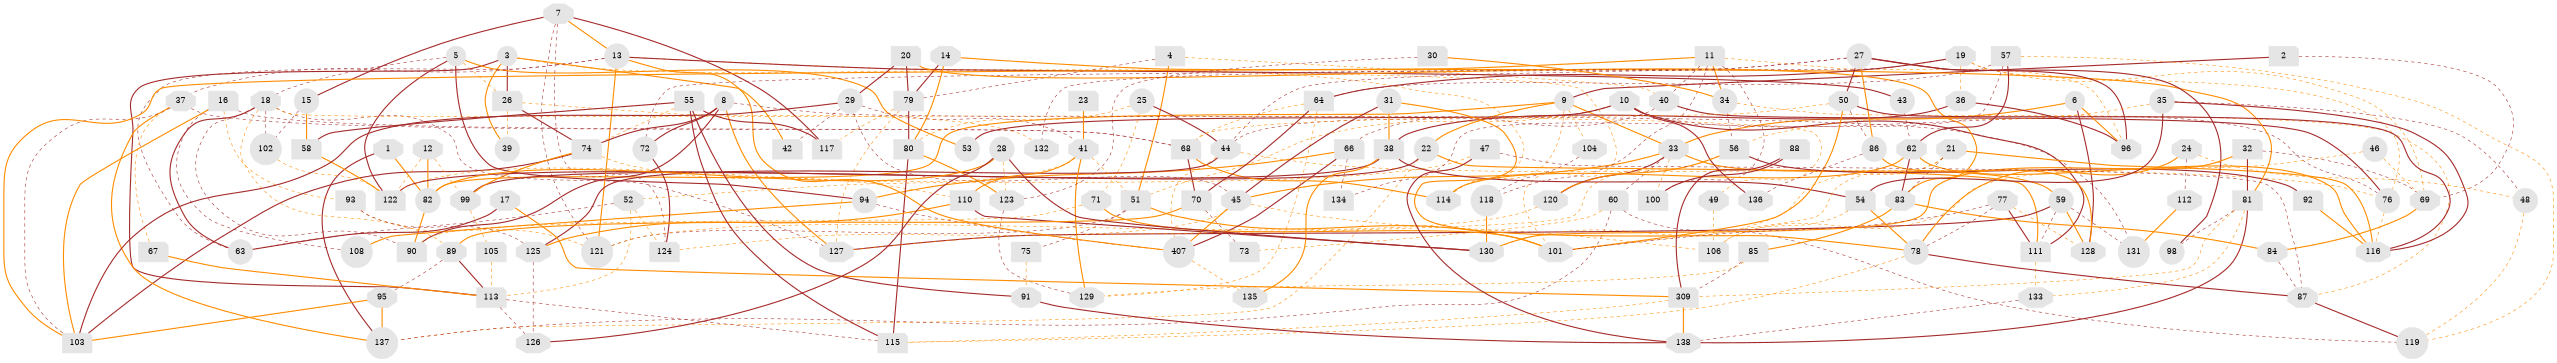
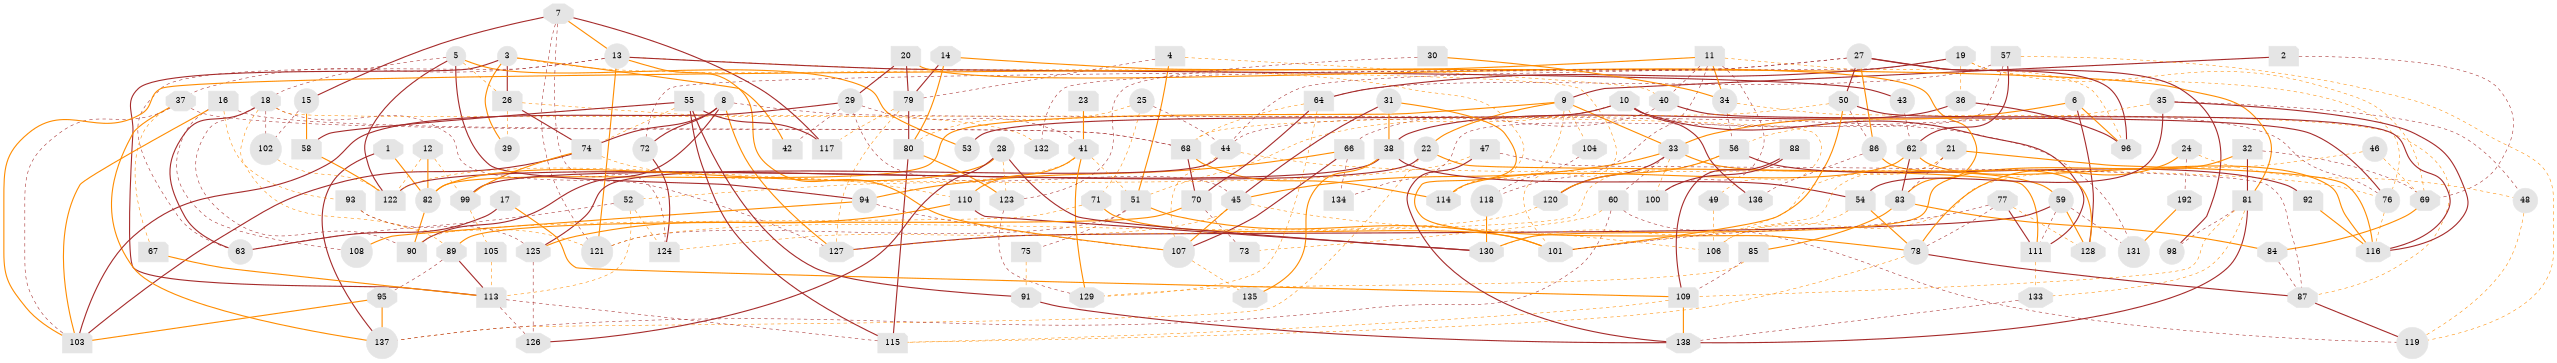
edge "25" -- "44": style bold -> dashed
node "112": label "112" -> "192"
node "407": label "407" -> "107"
node "309": label "309" -> "109"
